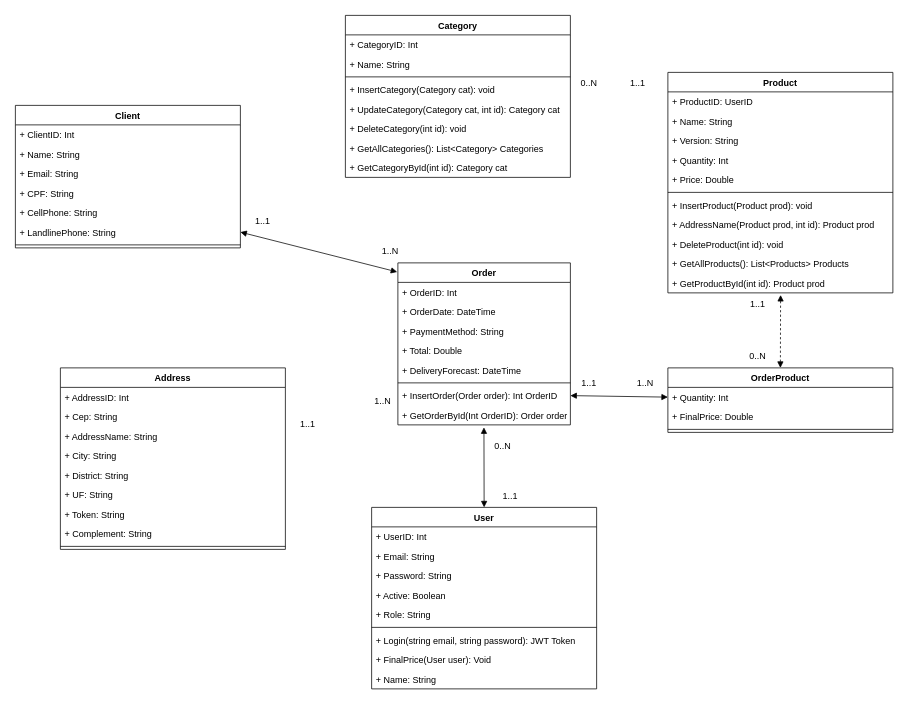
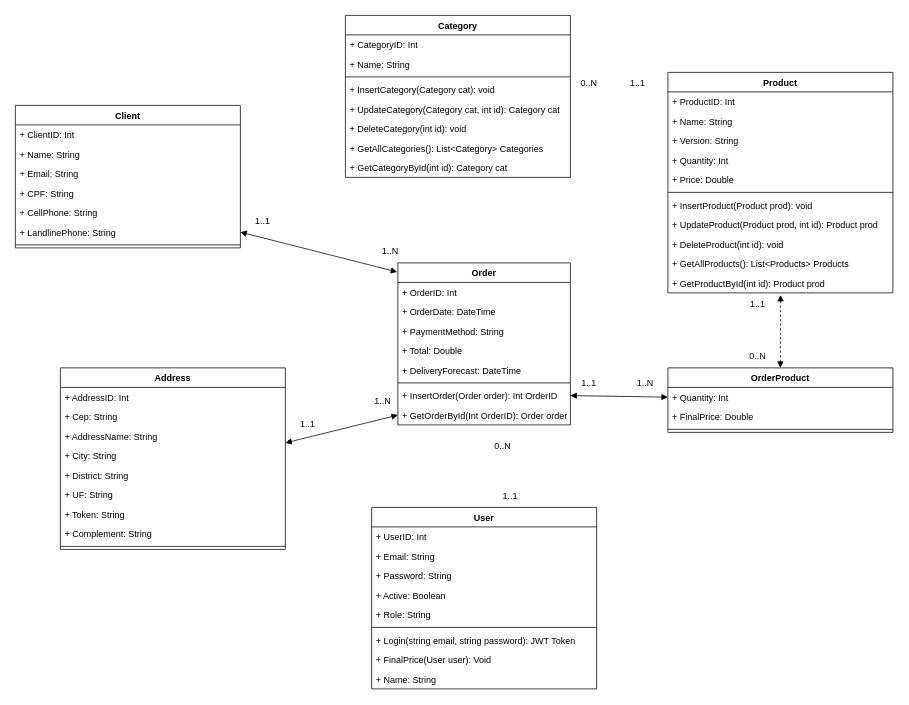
node "+ ProductID: UserID": label "+ ProductID: UserID" -> "+ ProductID: Int"
node "+ AddressName(Product prod, int id): Product prod": label "+ AddressName(Product prod, int id): Product prod" -> "+ UpdateProduct(Product prod, int id): Product prod"
edge "+ GetOrderById(Int OrderID): Order order" -- "+ AddressName: String": added
edge "+ GetOrderById(Int OrderID): Order order" -- "User": removed
